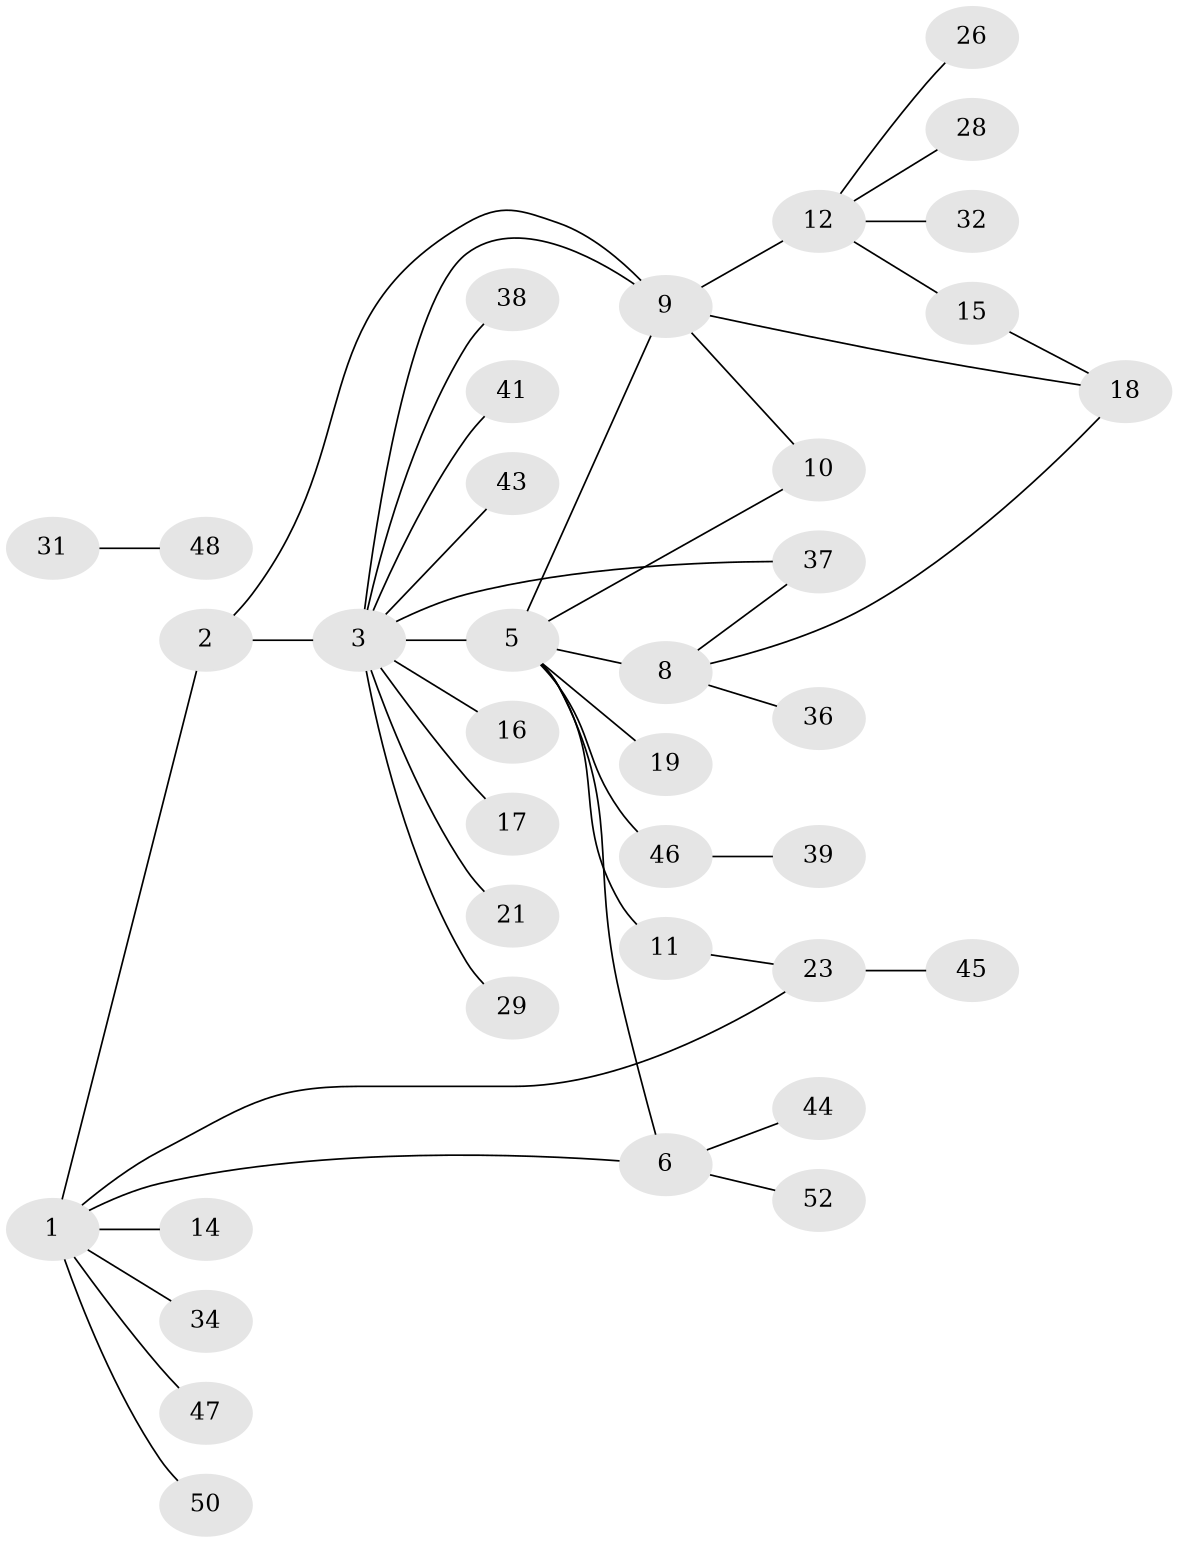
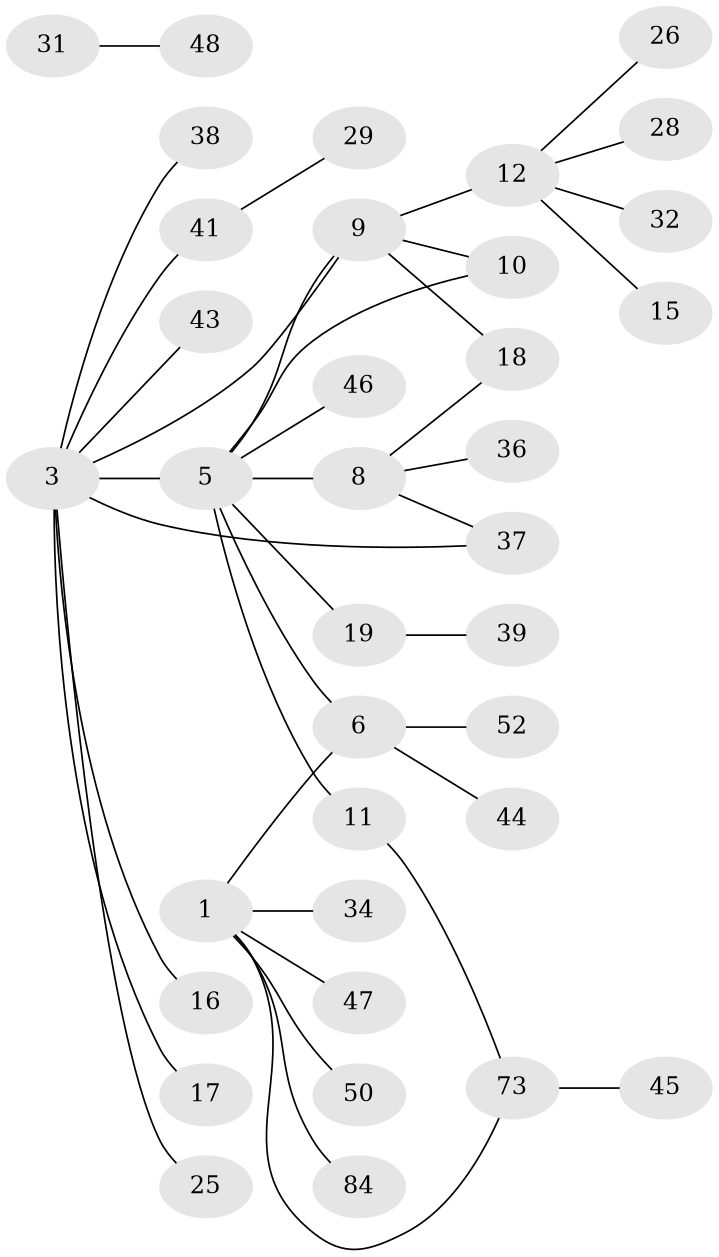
edge "15" -- "18": removed
node "2": removed
edge "3" -- "29": now "41" -- "29"
edge "46" -- "39": now "19" -- "39"
node "21": label "21" -> "25"
node "23": label "23" -> "73"
node "14": label "14" -> "84"
